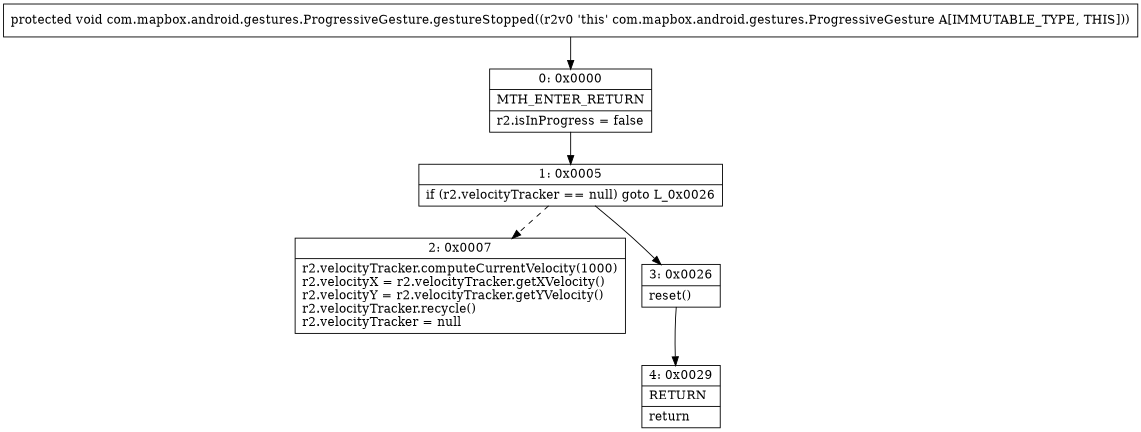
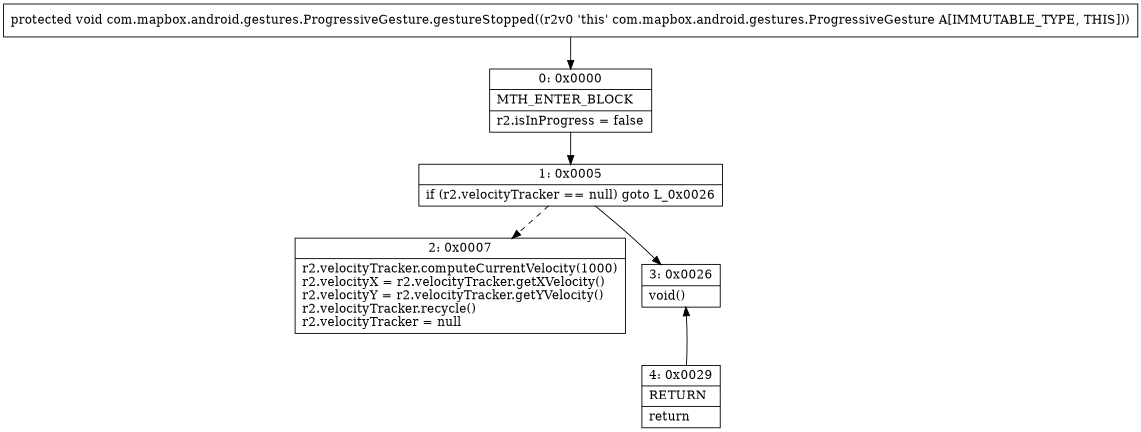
node "0: 0x0000": text "MTH_ENTER_RETURN" -> "MTH_ENTER_BLOCK"
node "3: 0x0026": text "reset()" -> "void()"
edge "3: 0x0026" -> "4: 0x0029": reversed
